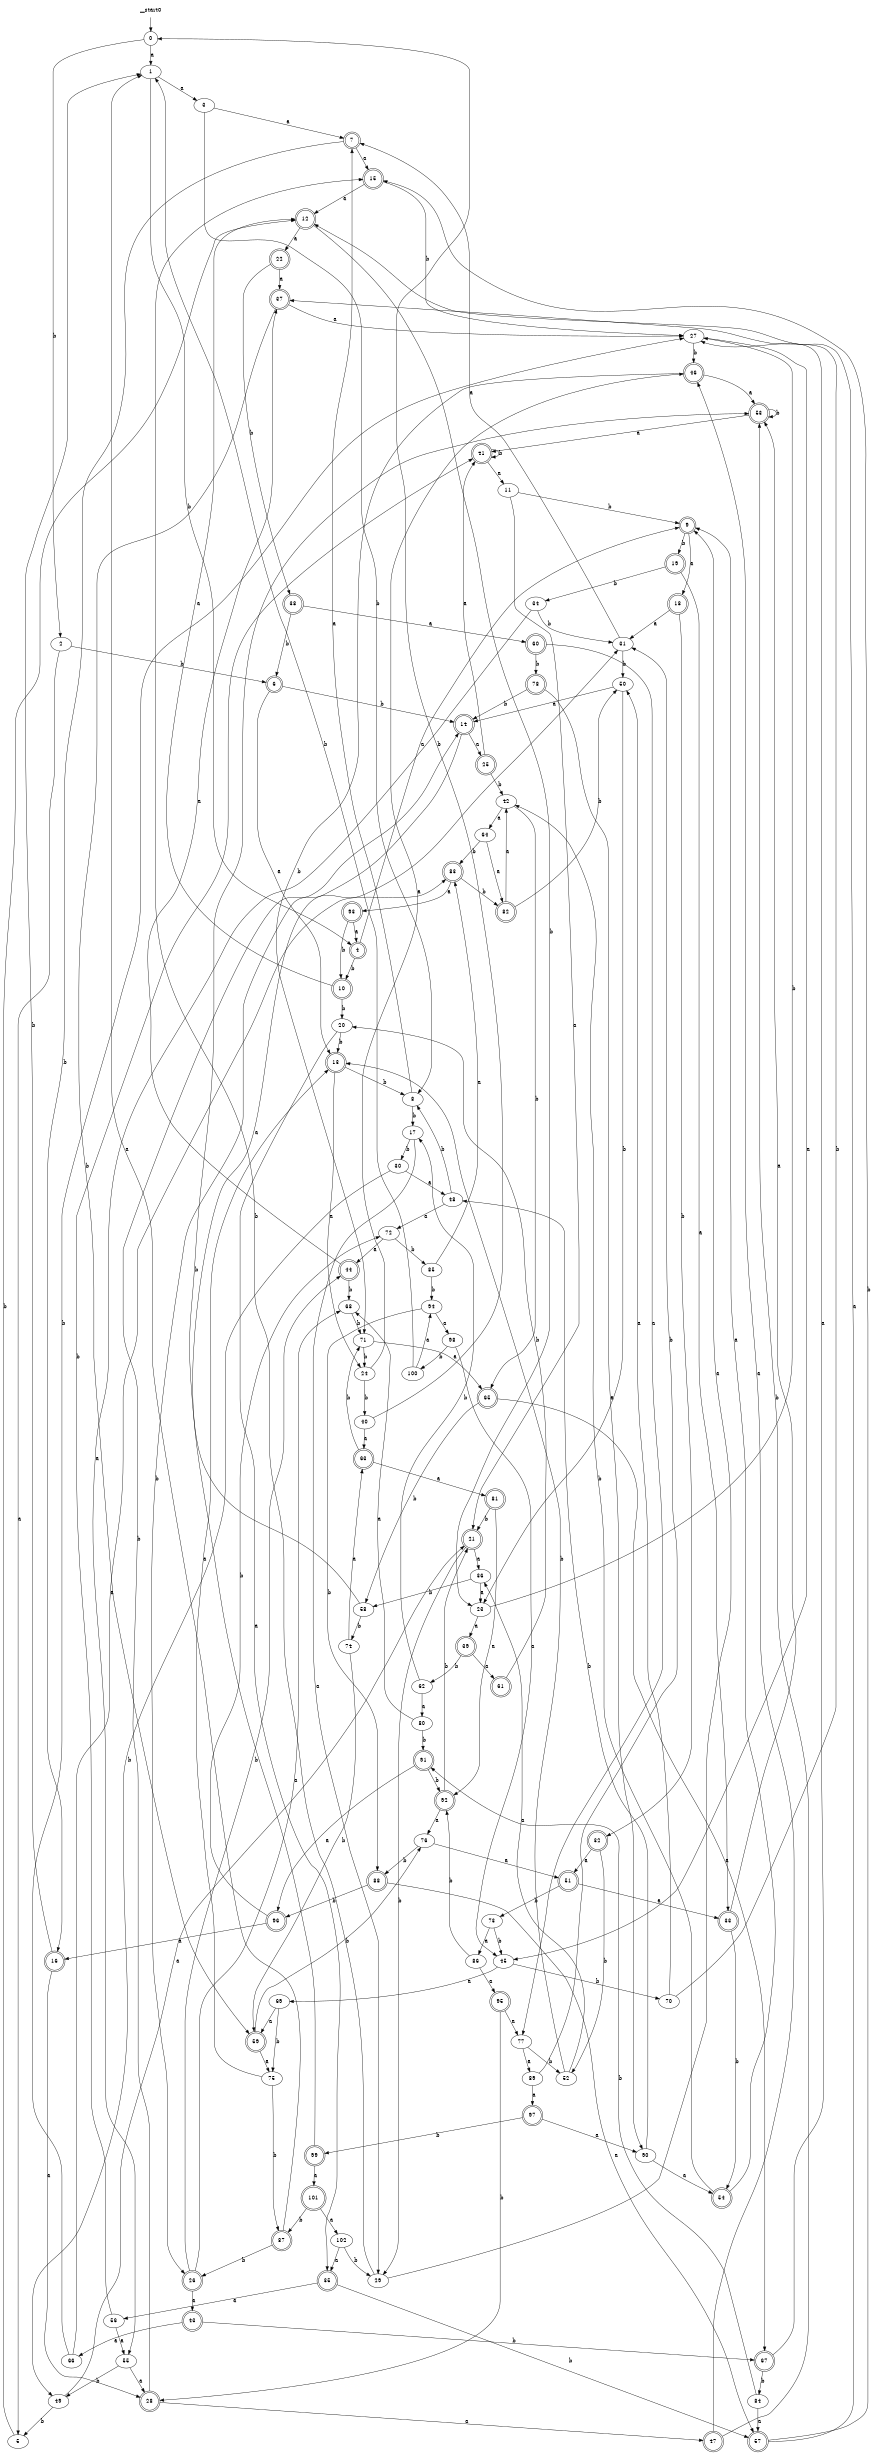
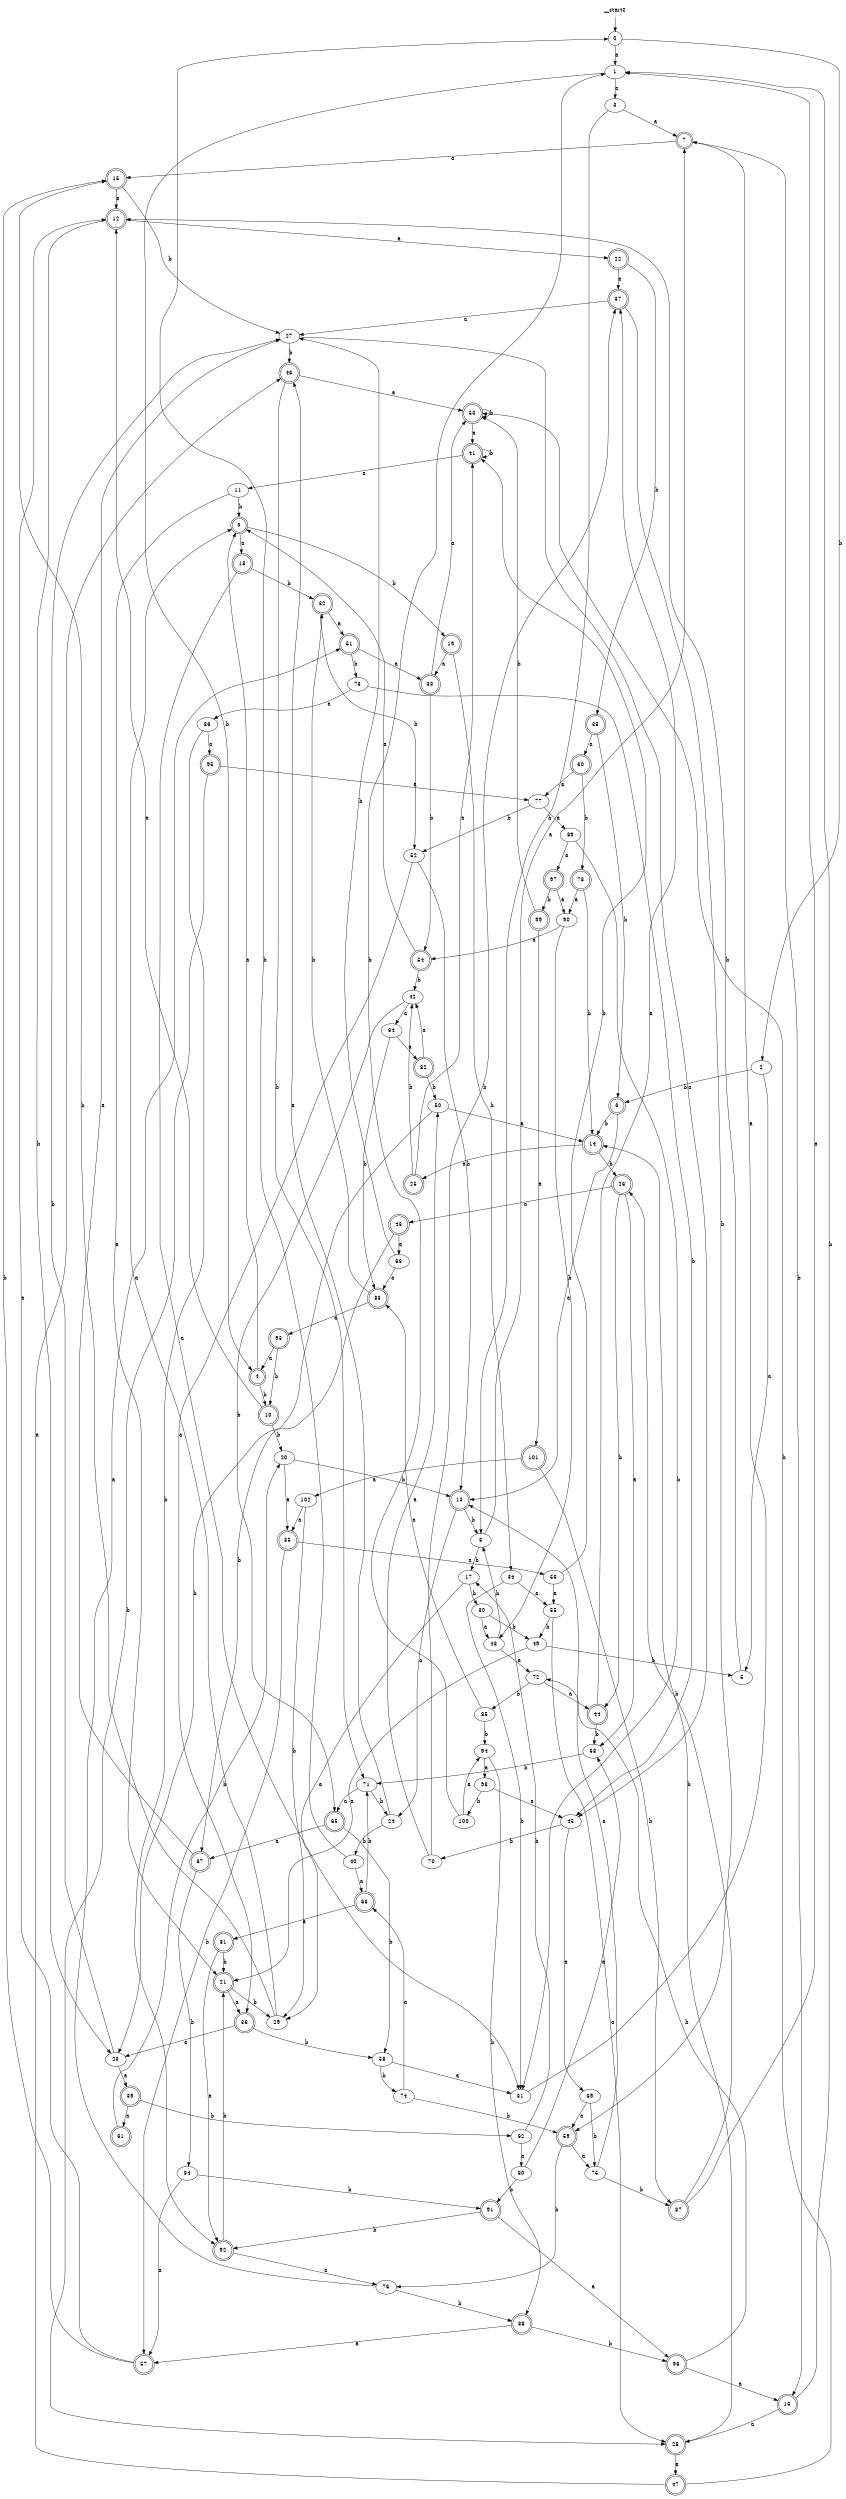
edge "31" -> "50": removed, label "b"
edge "83" -> "82": now "83" -> "32"
node "36": shape ellipse -> doublecircle
